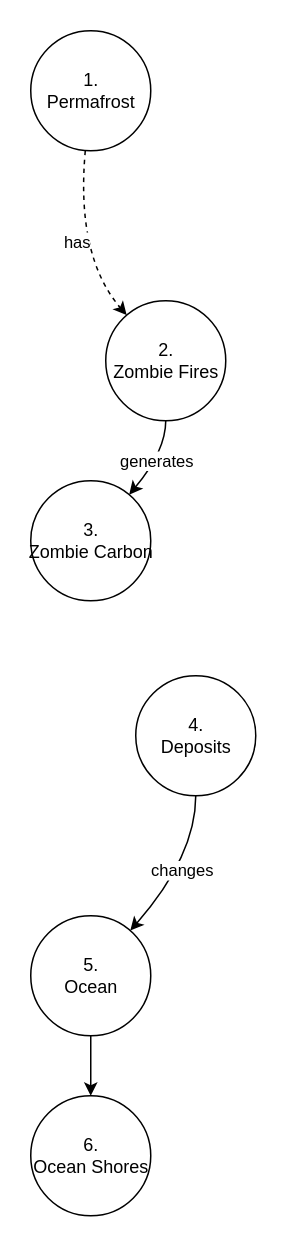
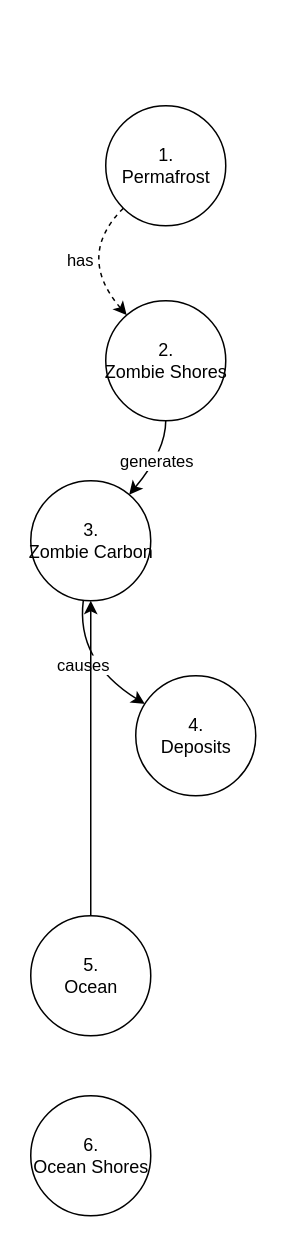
node "1. Permafrost": moved (91, 91) -> (166, 166)
node "2. Zombie Fires": label "2. Zombie Fires" -> "2. Zombie Shores"
edge "3. Zombie Carbon" -> "4. Deposits": added, label "causes"
edge "4. Deposits" -> "5. Ocean": removed, label "changes"
edge "5. Ocean" -> "6. Ocean Shores": now "5. Ocean" -> "3. Zombie Carbon"
